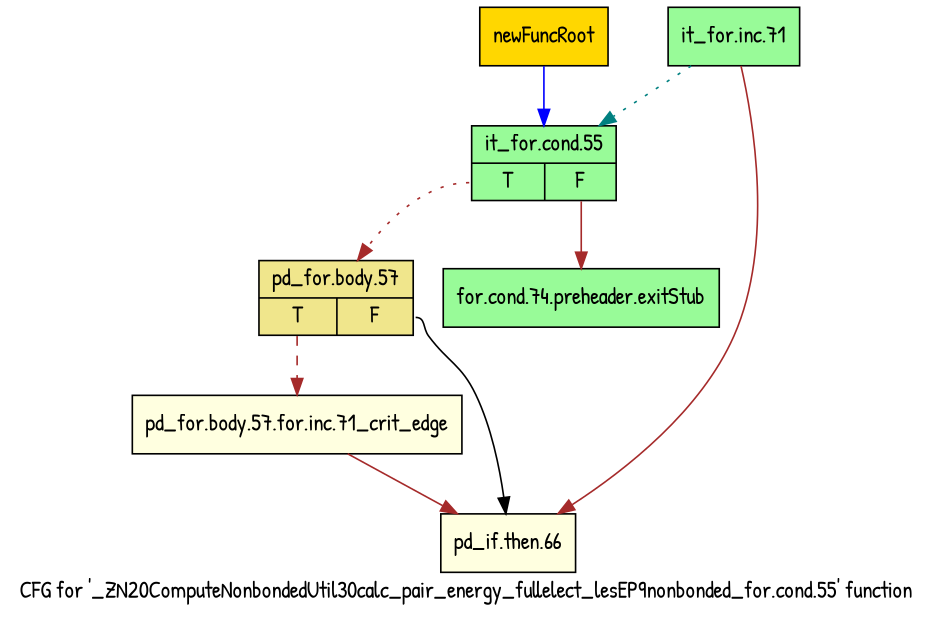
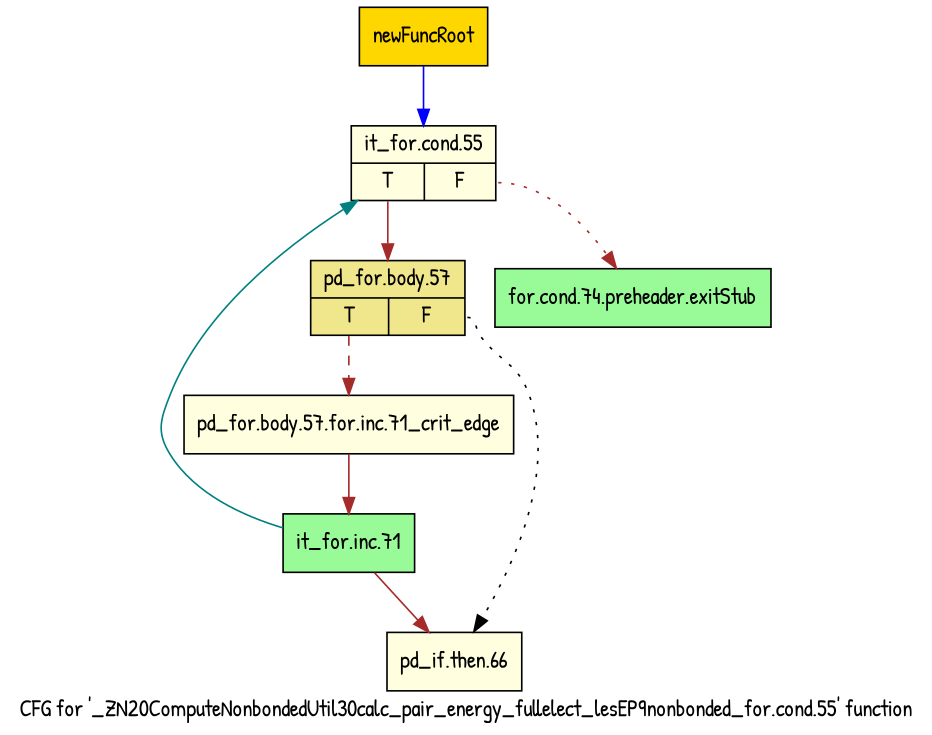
edge "it_for.inc.71" -> "it_for.cond.55": style dotted -> solid
node "it_for.cond.55": fillcolor palegreen -> lightyellow
edge "it_for.cond.55" -> "pd_for.body.57": style dotted -> solid
edge "it_for.cond.55" -> "for.cond.74.preheader.exitStub": style solid -> dotted
edge "pd_for.body.57" -> "pd_if.then.66": style solid -> dotted
edge "pd_for.body.57.for.inc.71_crit_edge" -> "pd_if.then.66": now "pd_for.body.57.for.inc.71_crit_edge" -> "it_for.inc.71"
